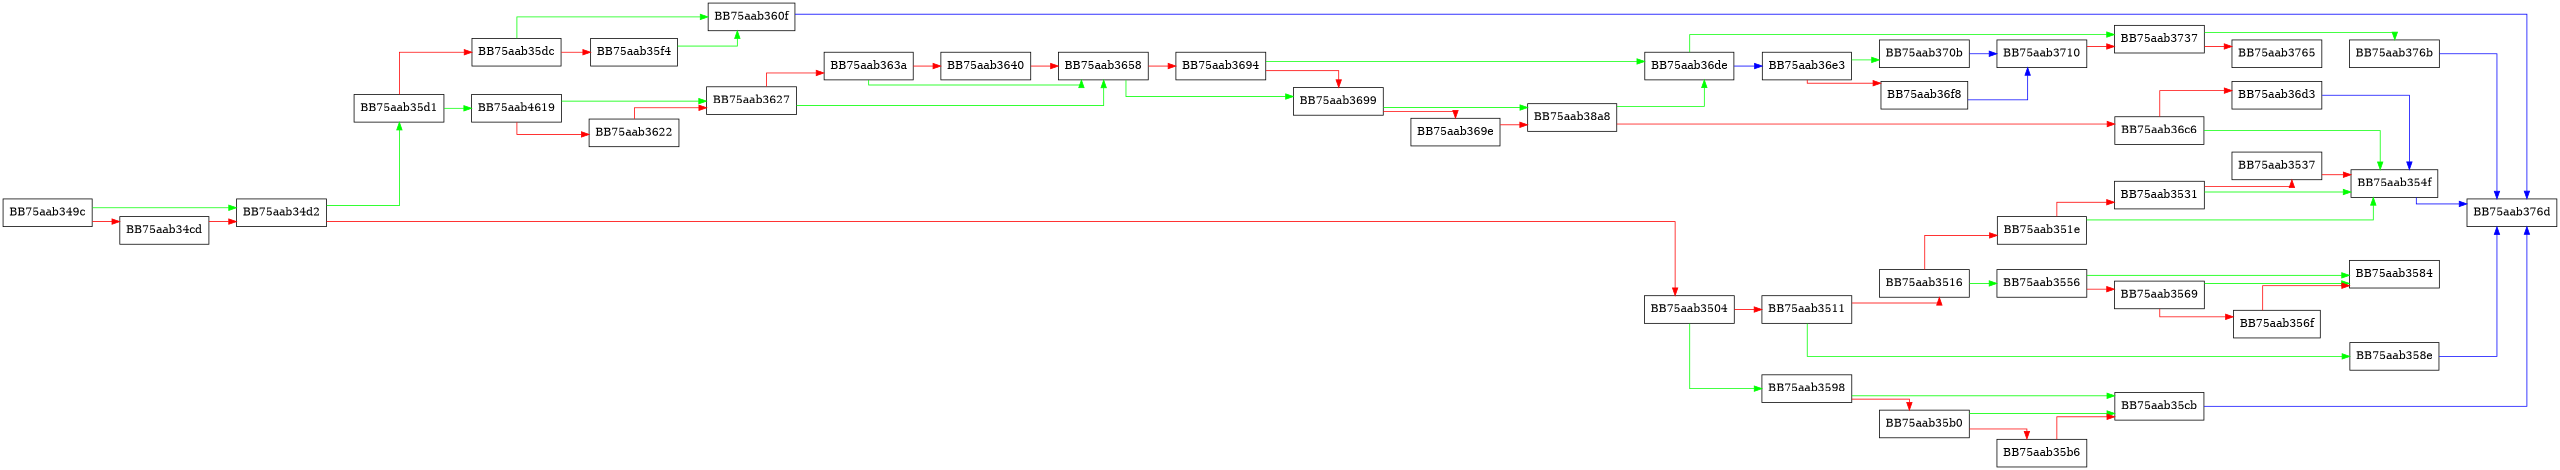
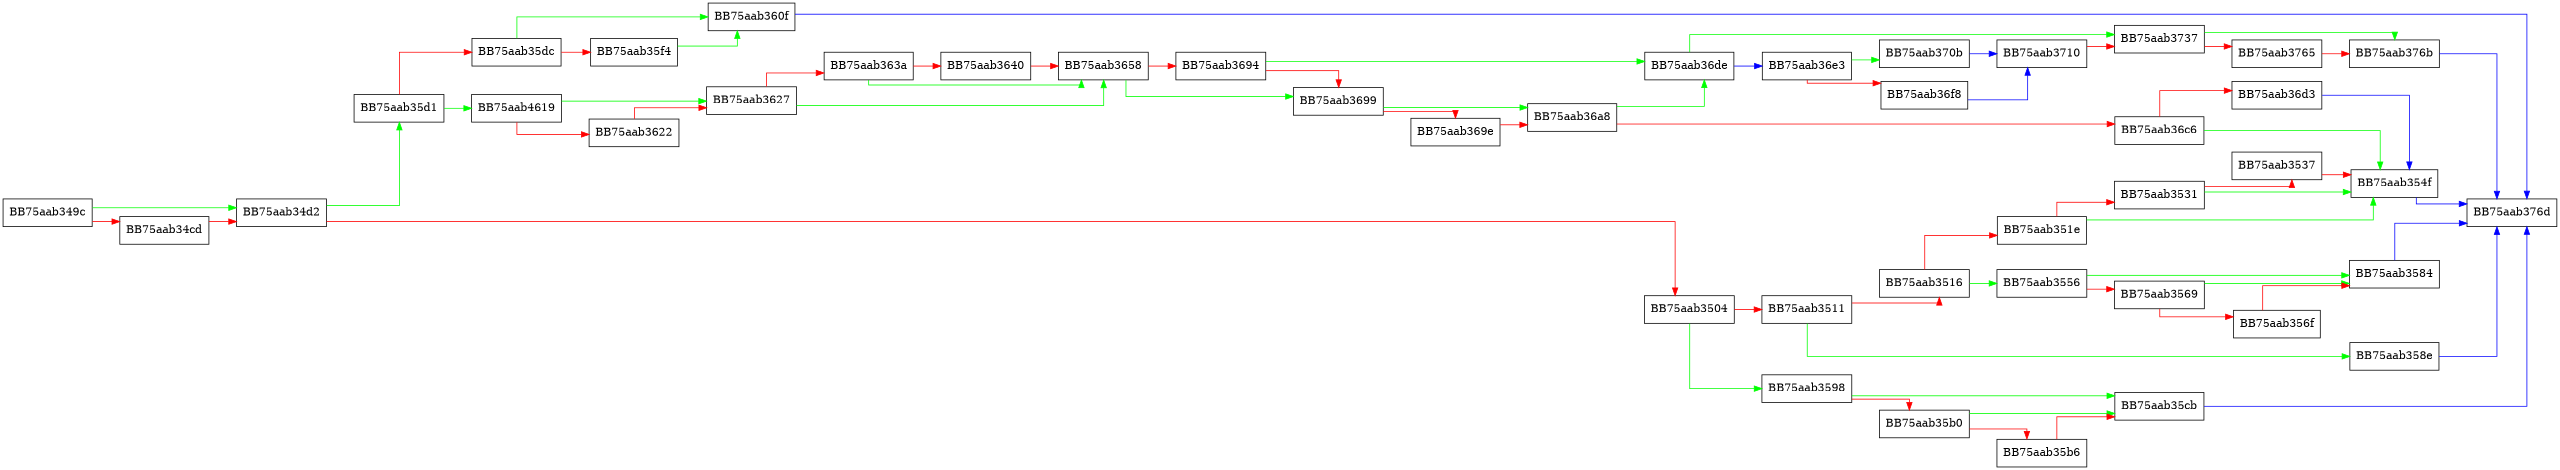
edge "BB75aab3765" -> "BB75aab376b": added
node "BB75aab38a8": label "BB75aab38a8" -> "BB75aab36a8"
edge "BB75aab3584" -> "BB75aab376d": added
